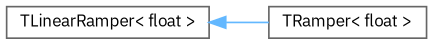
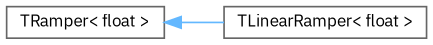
edge "TRamper< float >" -> "TLinearRamper< float >": reversed
